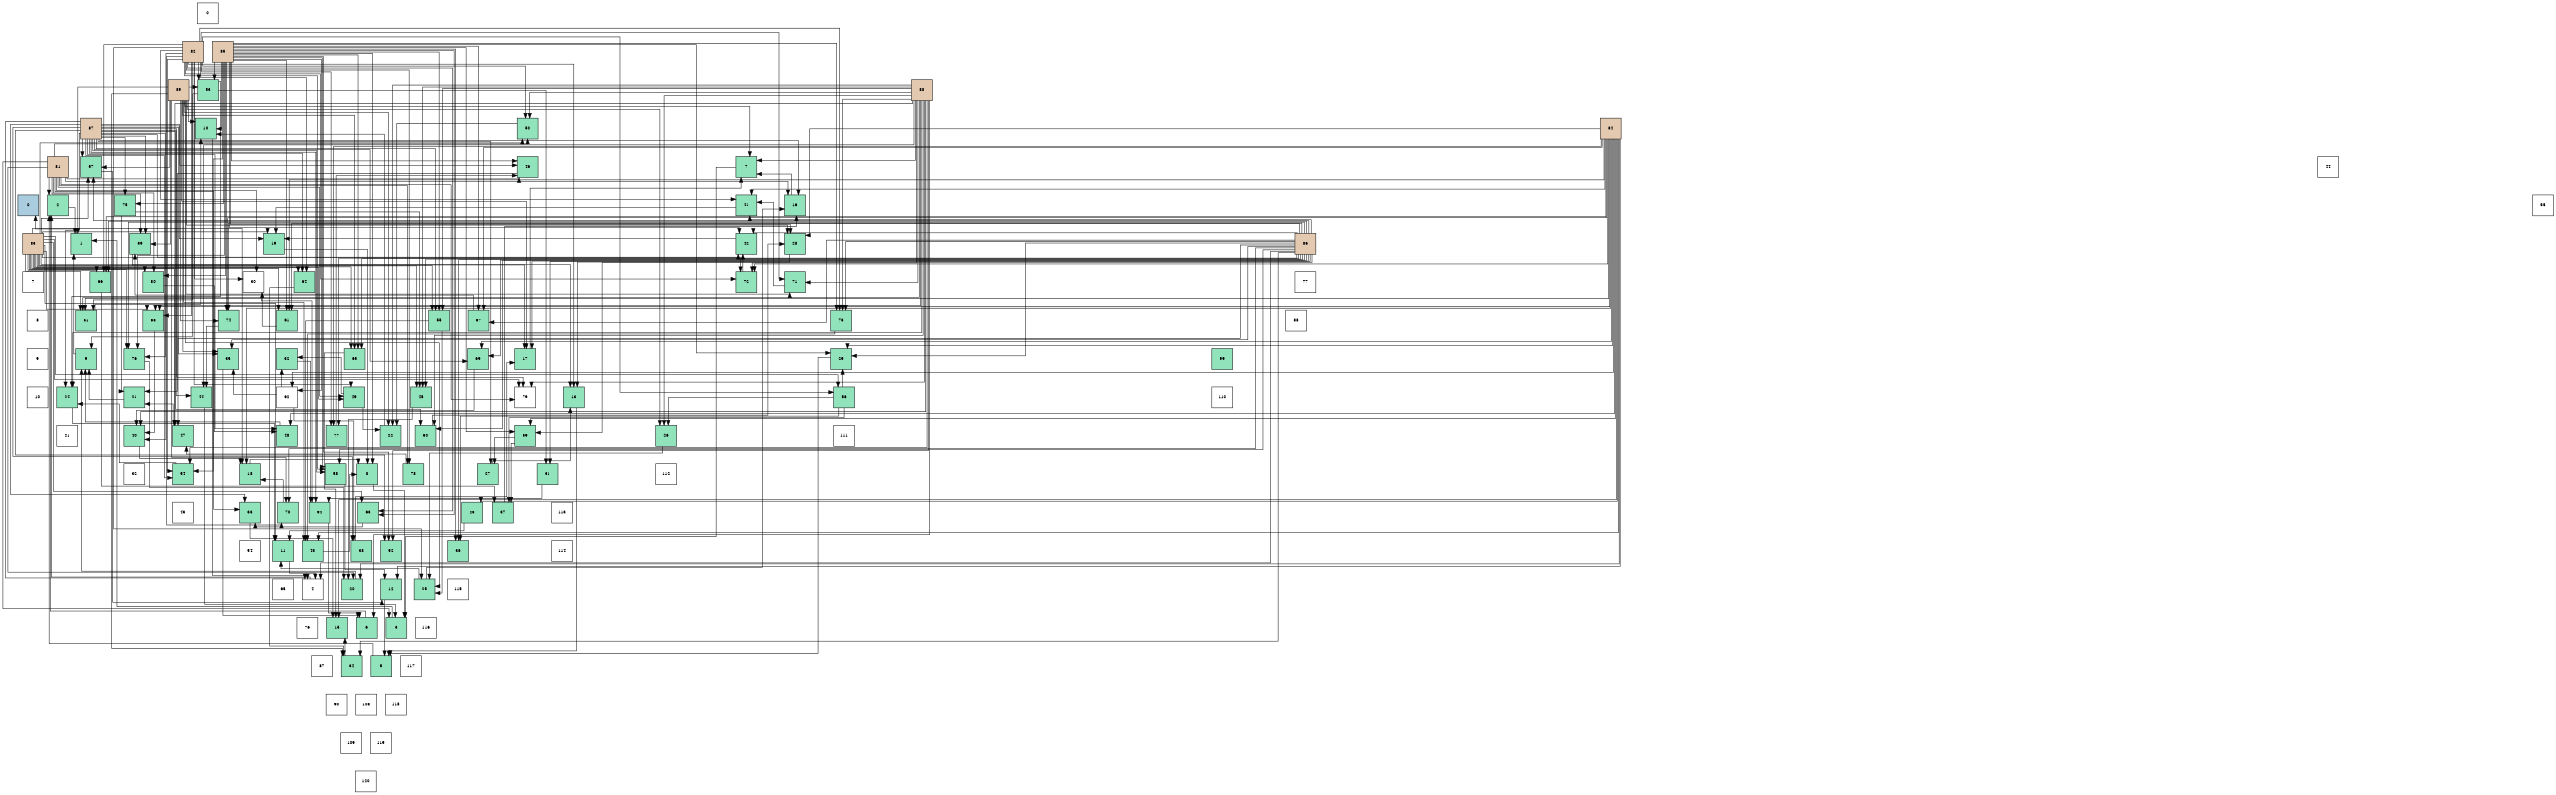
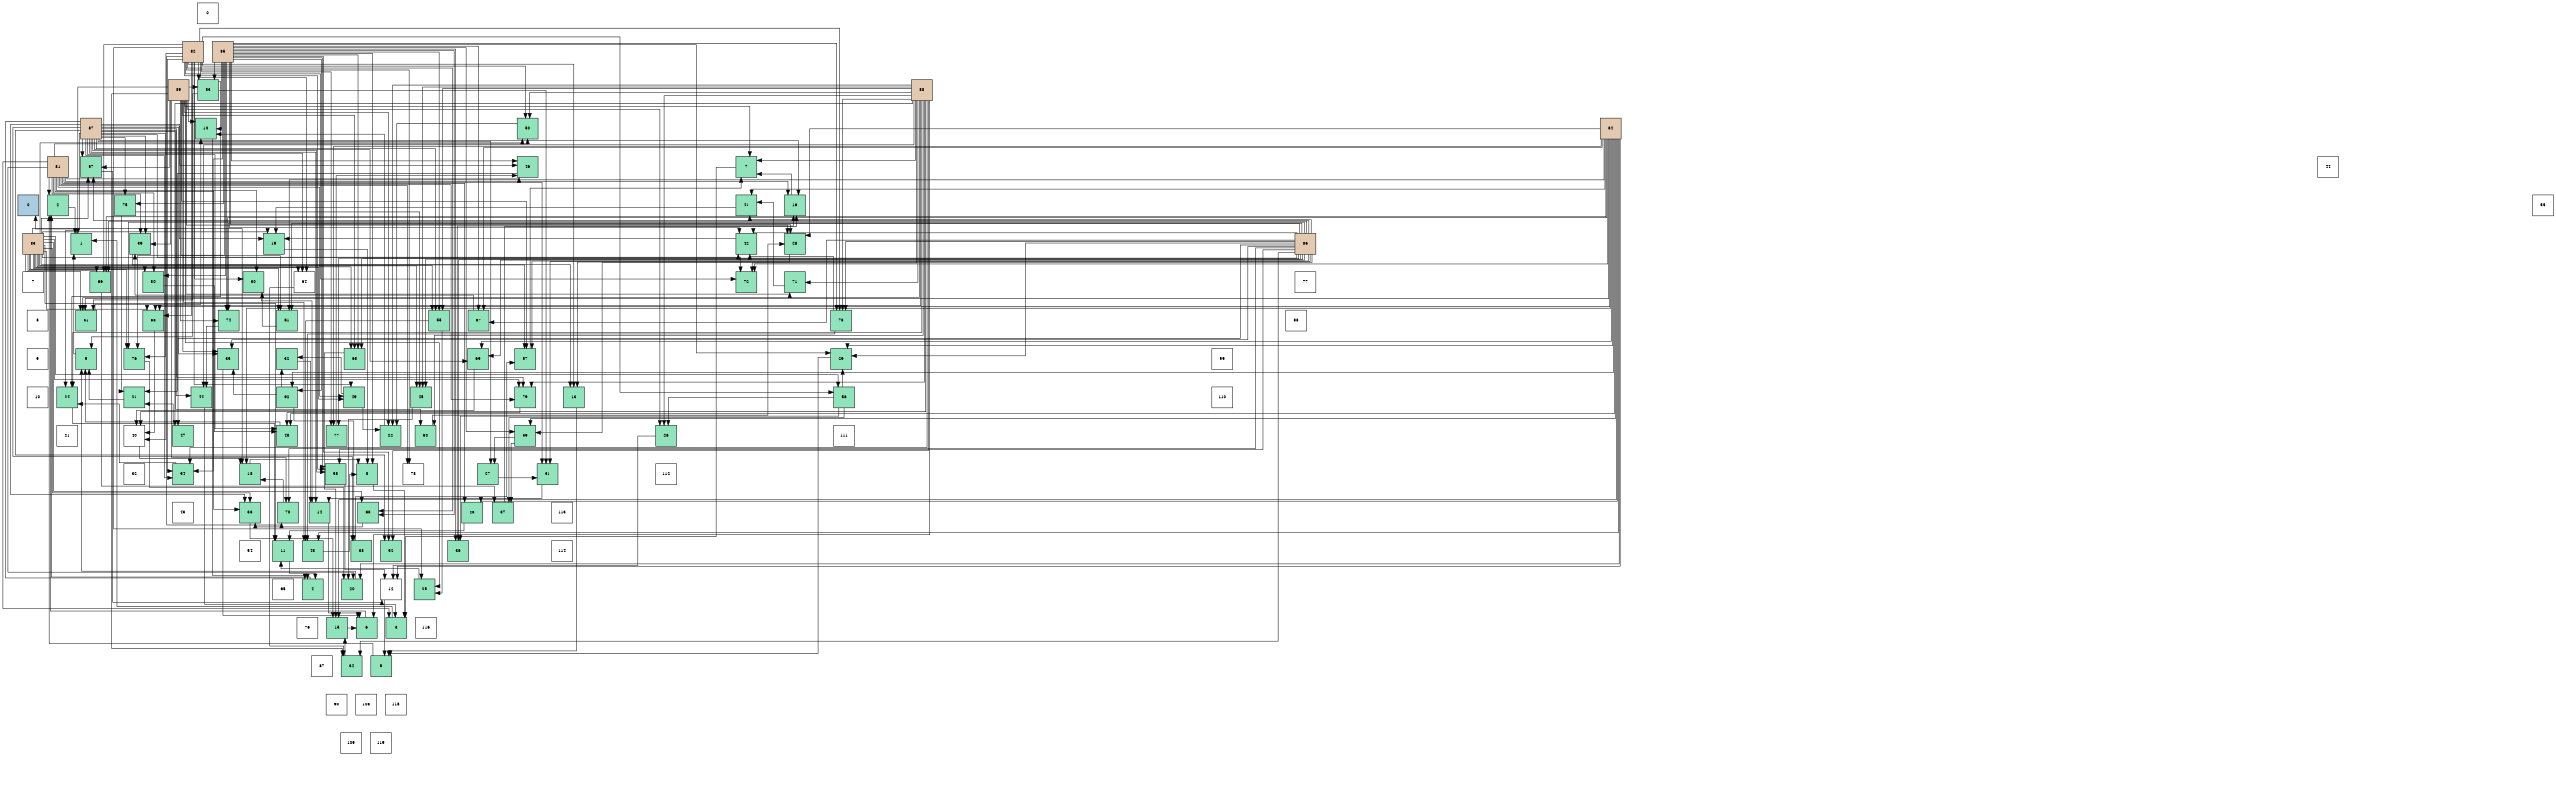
edge "82" -> "71": removed
edge "85" -> "61": now "89" -> "61"
edge "81" -> "23": added
edge "81" -> "31": added
edge "82" -> "41": removed
edge "86" -> "60": removed
edge "72" -> "42": now "73" -> "42"
edge "83" -> "47": now "83" -> "33"
node "30": fillcolor #ffffff -> #91e3bb
node "64": fillcolor #91e3bb -> #ffffff
node "17": label "17" -> "97"
node "99": fillcolor #91e3bb -> #ffffff
node "62": fillcolor #ffffff -> #91e3bb
node "79": fillcolor #ffffff -> #91e3bb
edge "79" -> "48": added
node "40": fillcolor #91e3bb -> #ffffff
edge "78" -> "47": removed
edge "26" -> "25": now "26" -> "12"
edge "27" -> "13": now "27" -> "31"
node "78": fillcolor #91e3bb -> #ffffff
node "94": label "94" -> "14"
edge "86" -> "4": removed
edge "25" -> "16": now "36" -> "16"
node "4": fillcolor #ffffff -> #91e3bb
node "12": fillcolor #91e3bb -> #ffffff
node "115": removed
edge "15" -> "6": added
node "117": removed
node "120": removed
